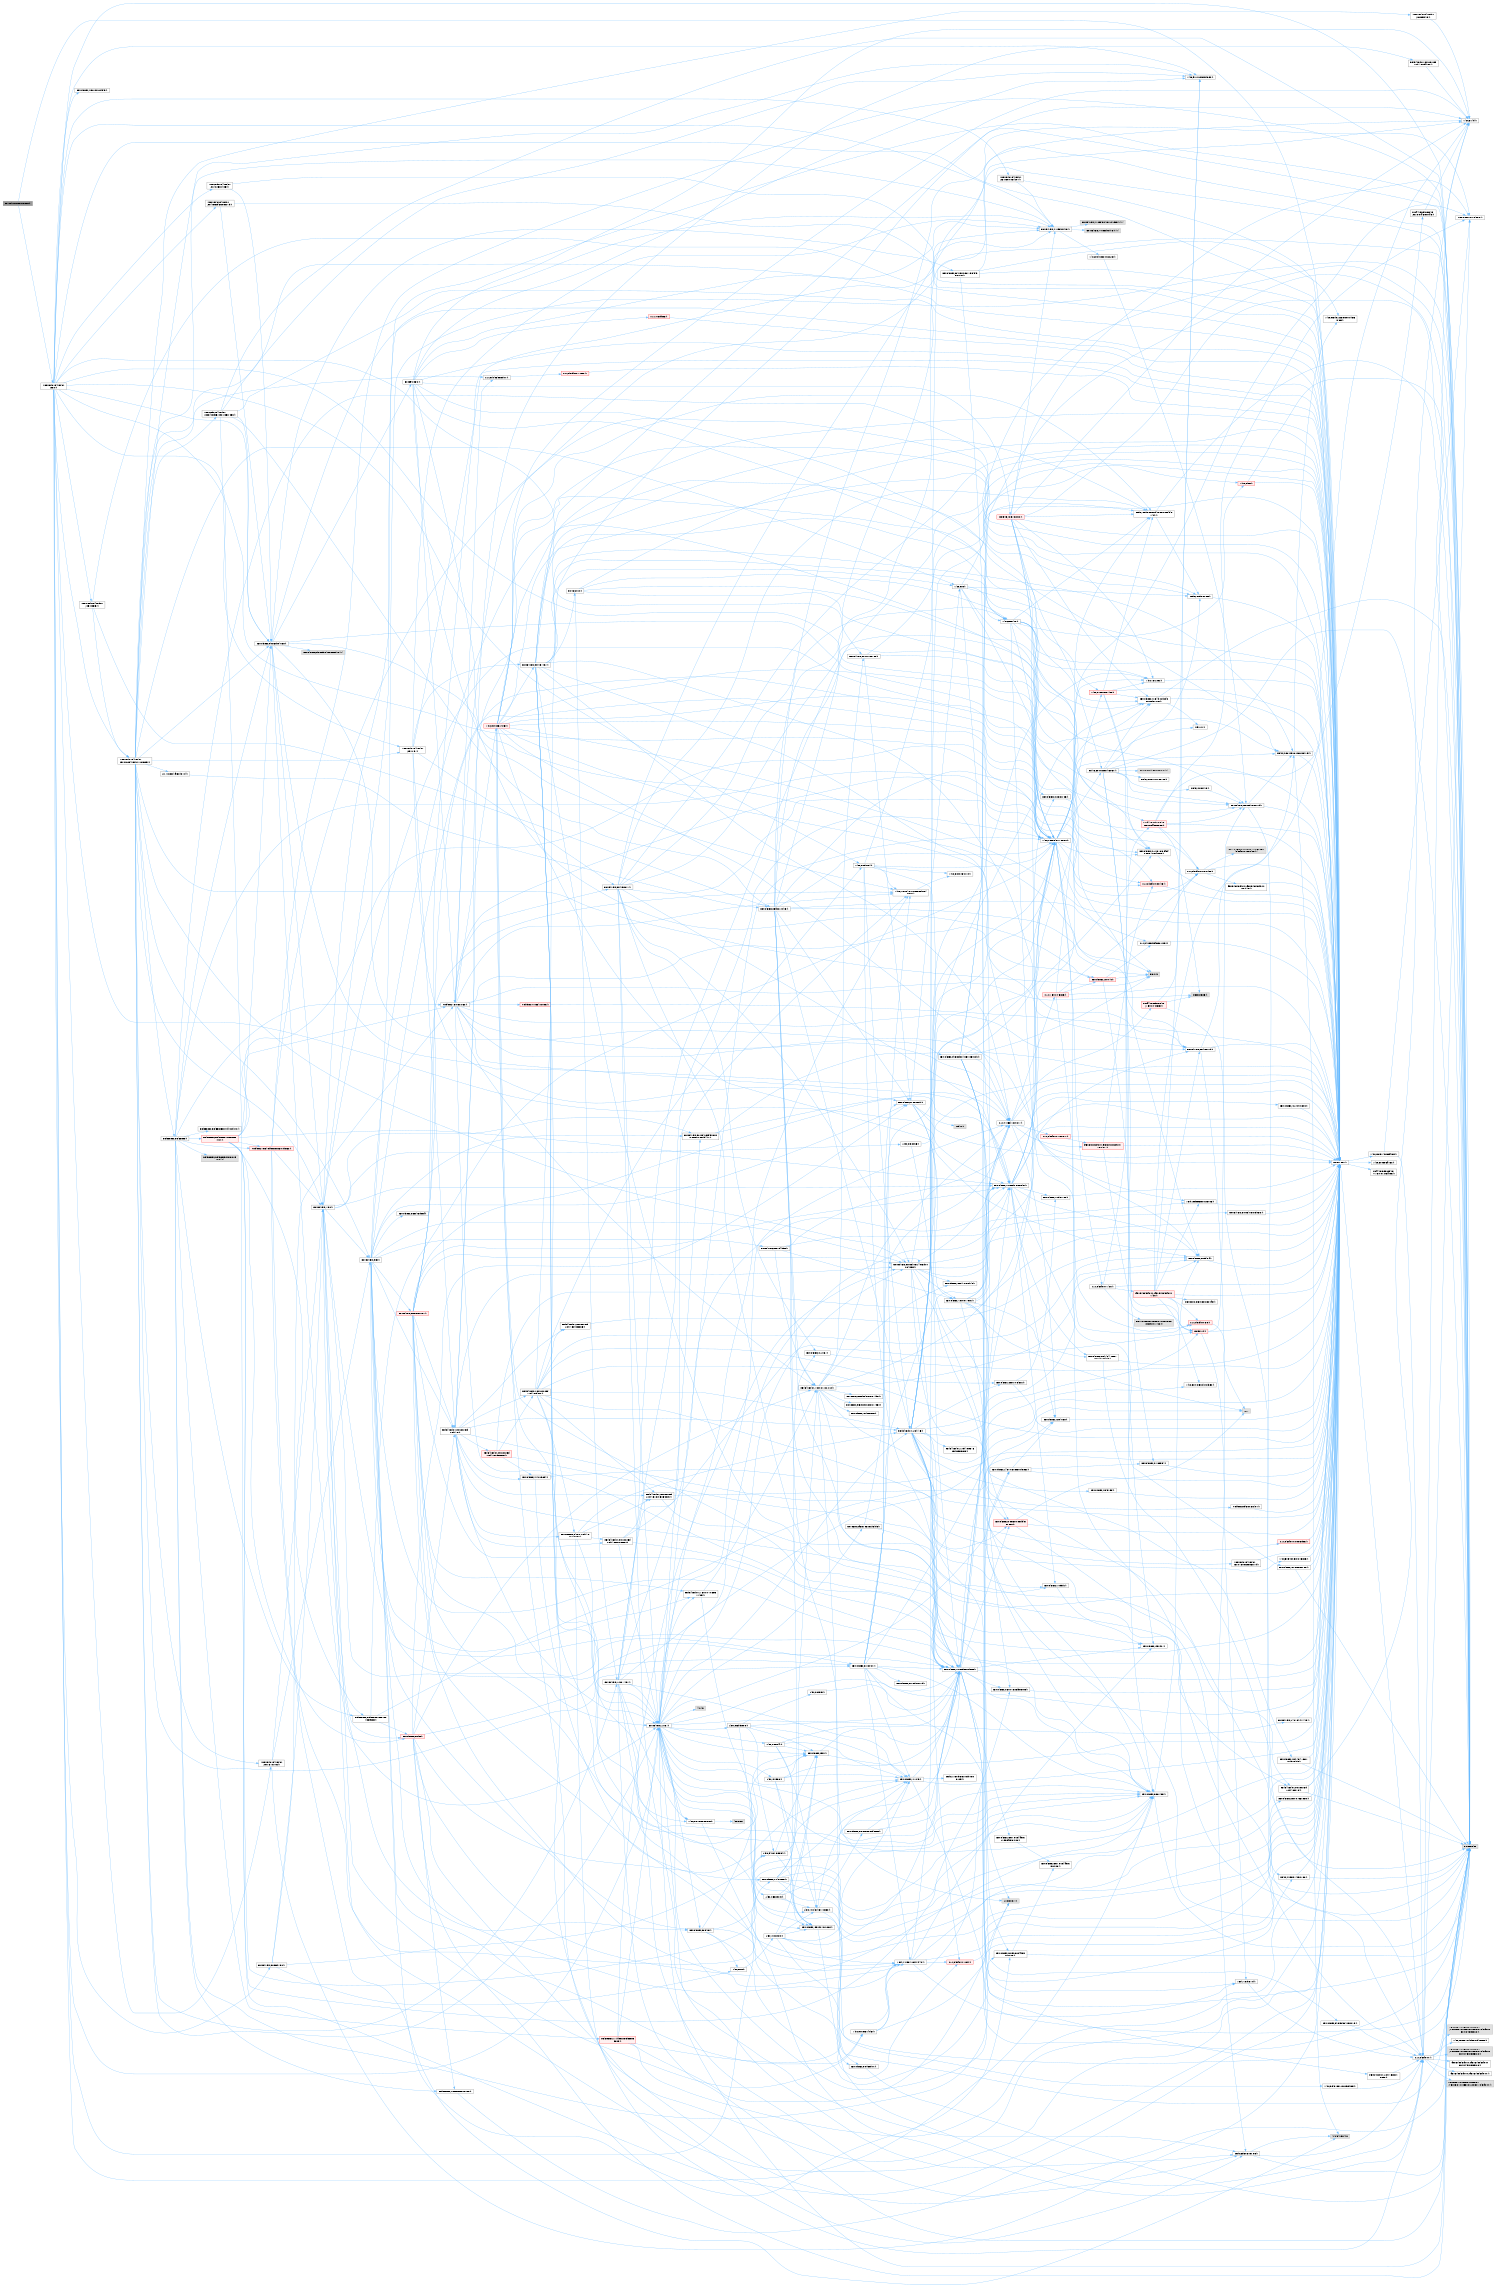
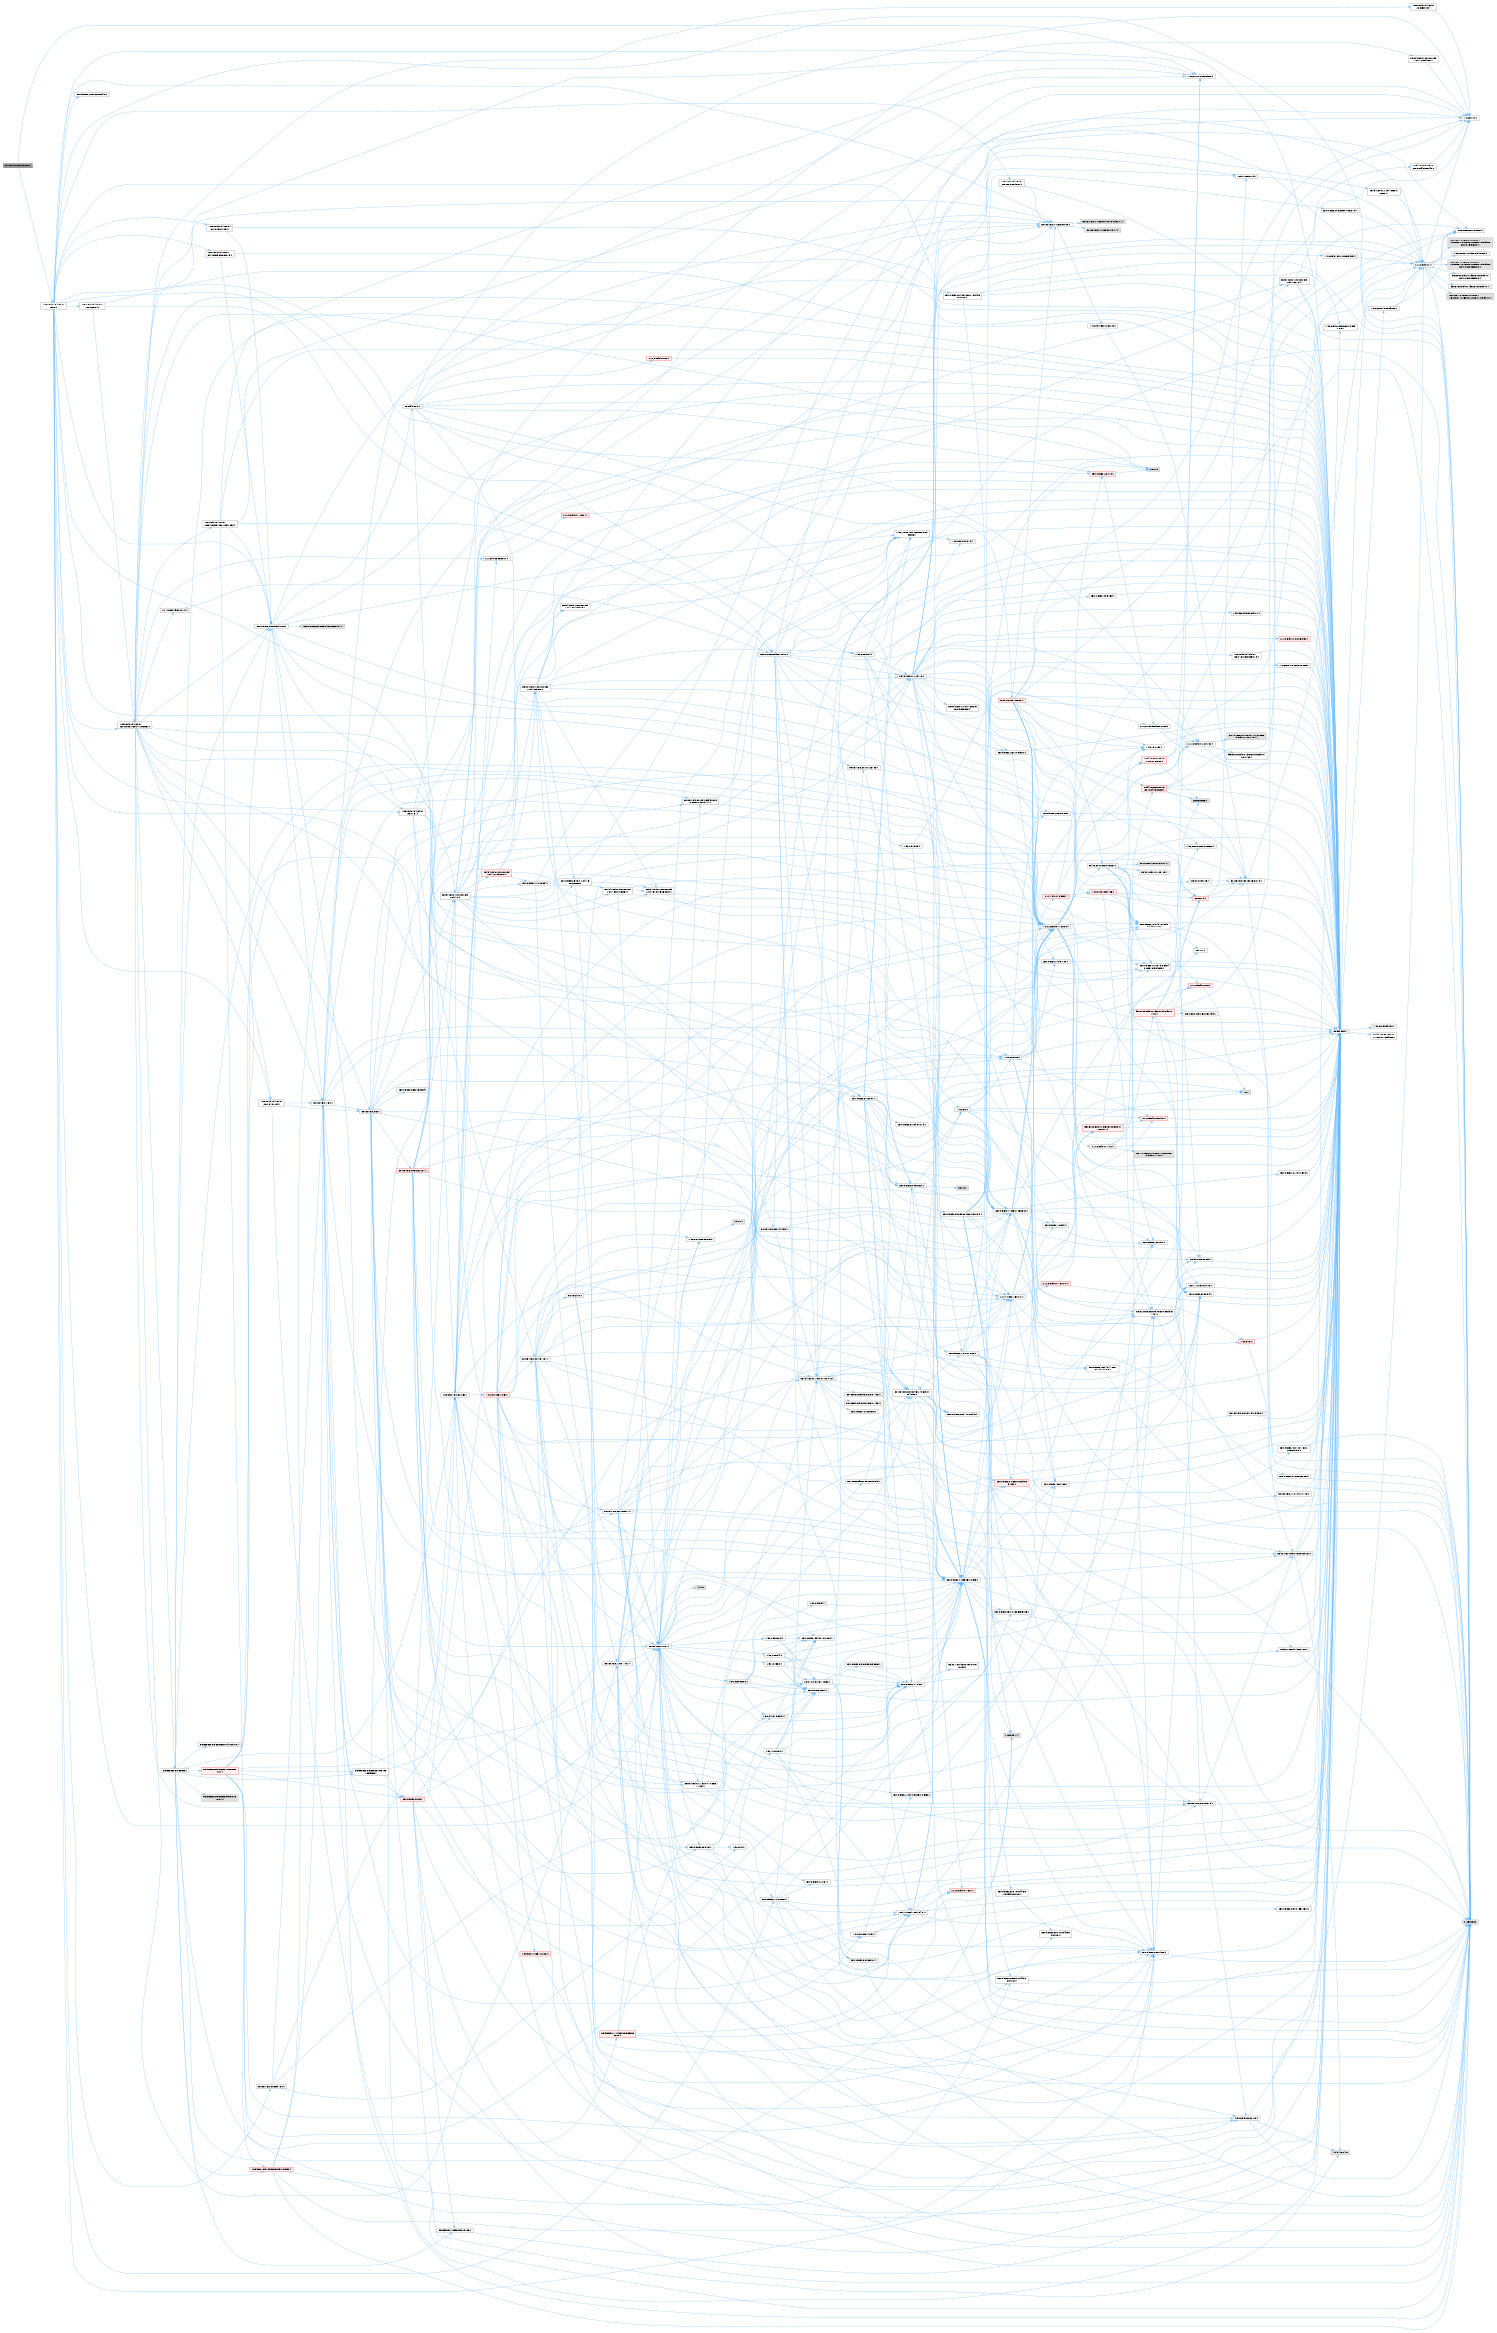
node "HAL/Interface.h": label "HAL/Interface.h" -> "HAL/PlatformTLS.h"
edge "Misc/AssertionMacros.h" -> "atomic": now "Misc/AssertionMacros.h" -> "ProfilingDebugging /MemoryTrace.h"
node "Math/DelegateInstance.h": label "Math/DelegateInstance.h" -> "Math/NumericLimits.h"
node "Templates/IsIntegral.h": removed
